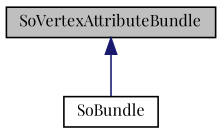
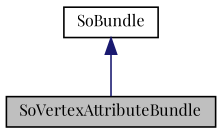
edge "SoBundle" -> "SoVertexAttributeBundle": reversed
